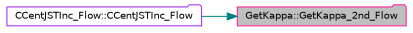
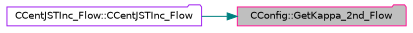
node "GetKappa::GetKappa_2nd_Flow": label "GetKappa::GetKappa_2nd_Flow" -> "CConfig::GetKappa_2nd_Flow"
